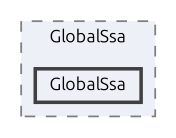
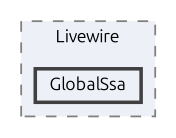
cluster "GlobalSsa": label "GlobalSsa" -> "Livewire"
